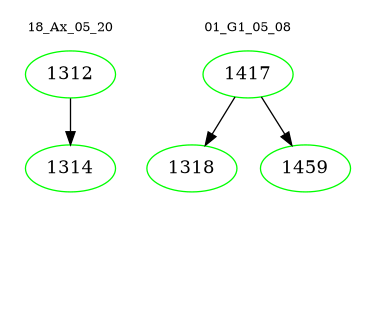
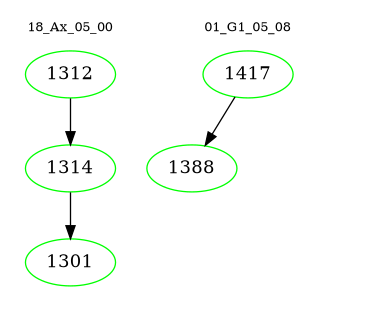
cluster "18_Ax_05_20": label "18_Ax_05_20" -> "18_Ax_05_00"
node "1318": label "1318" -> "1388"
node "1459": removed
node "1301": added
